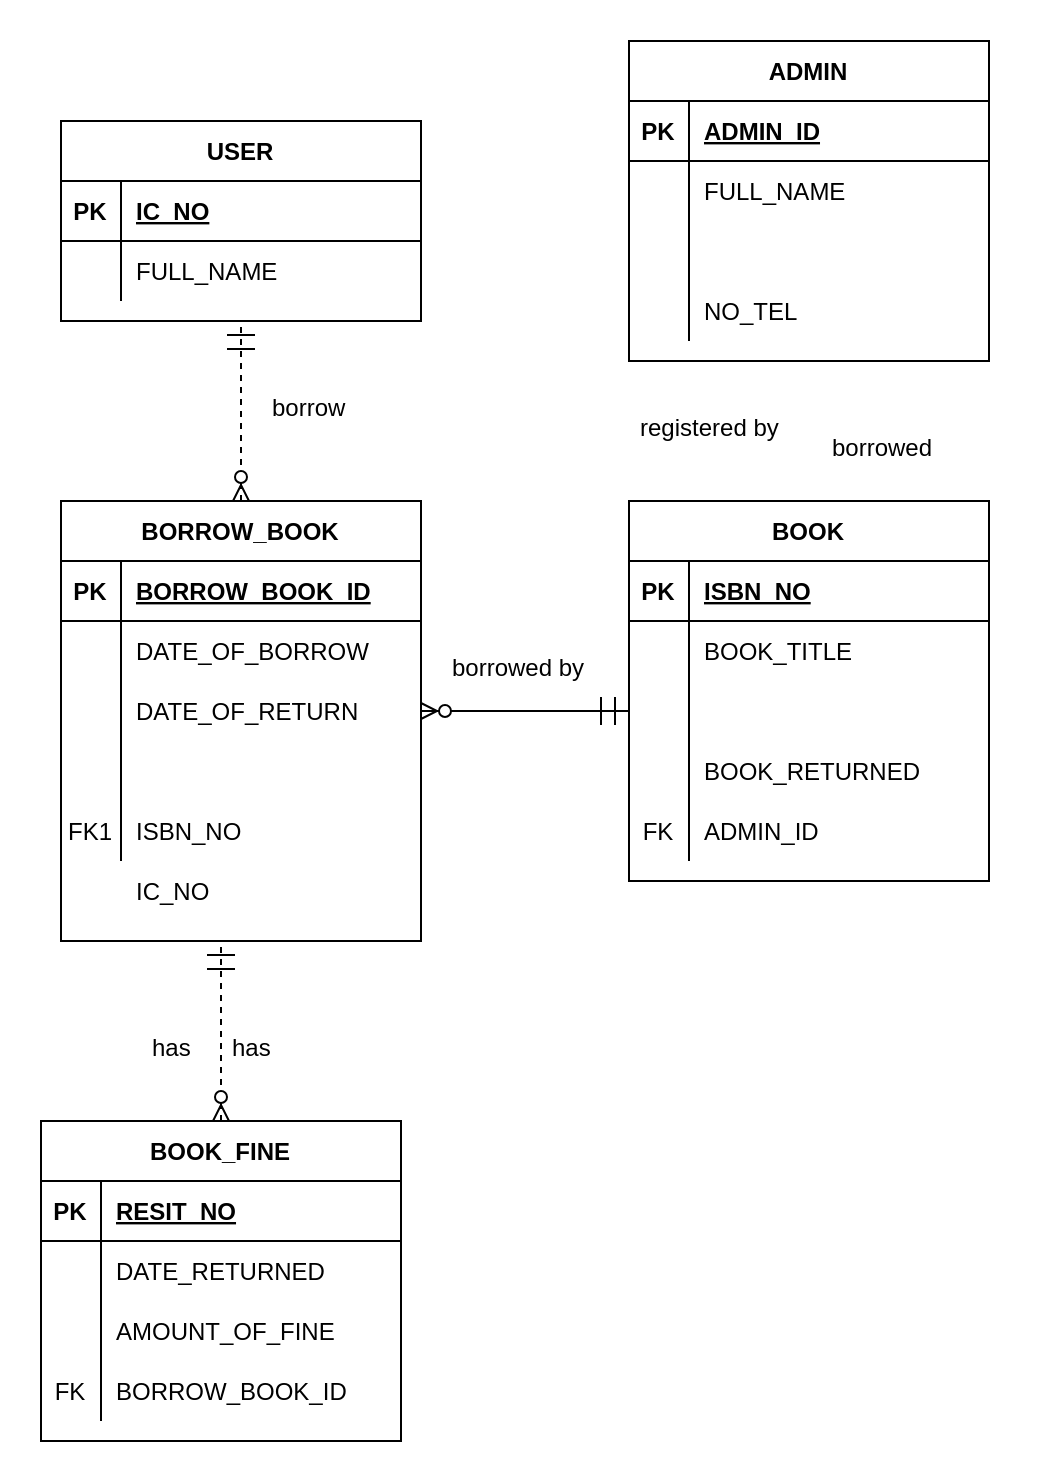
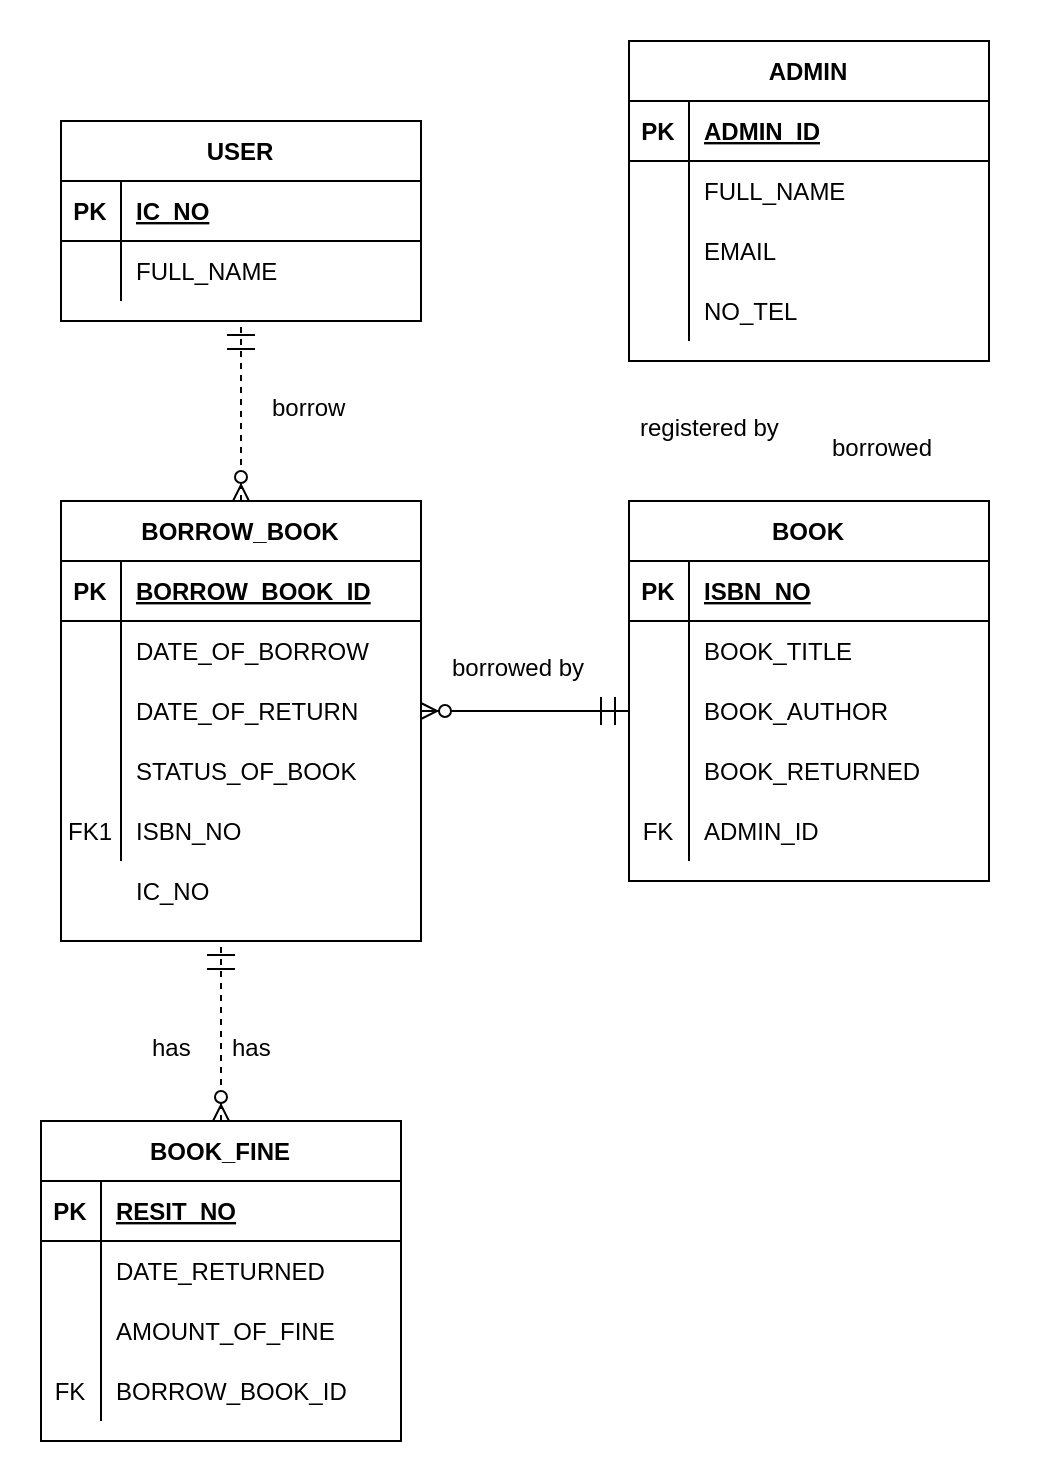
node "EMAIL": added
node "BOOK_AUTHOR": added
node "STATUS_OF_BOOK": added
